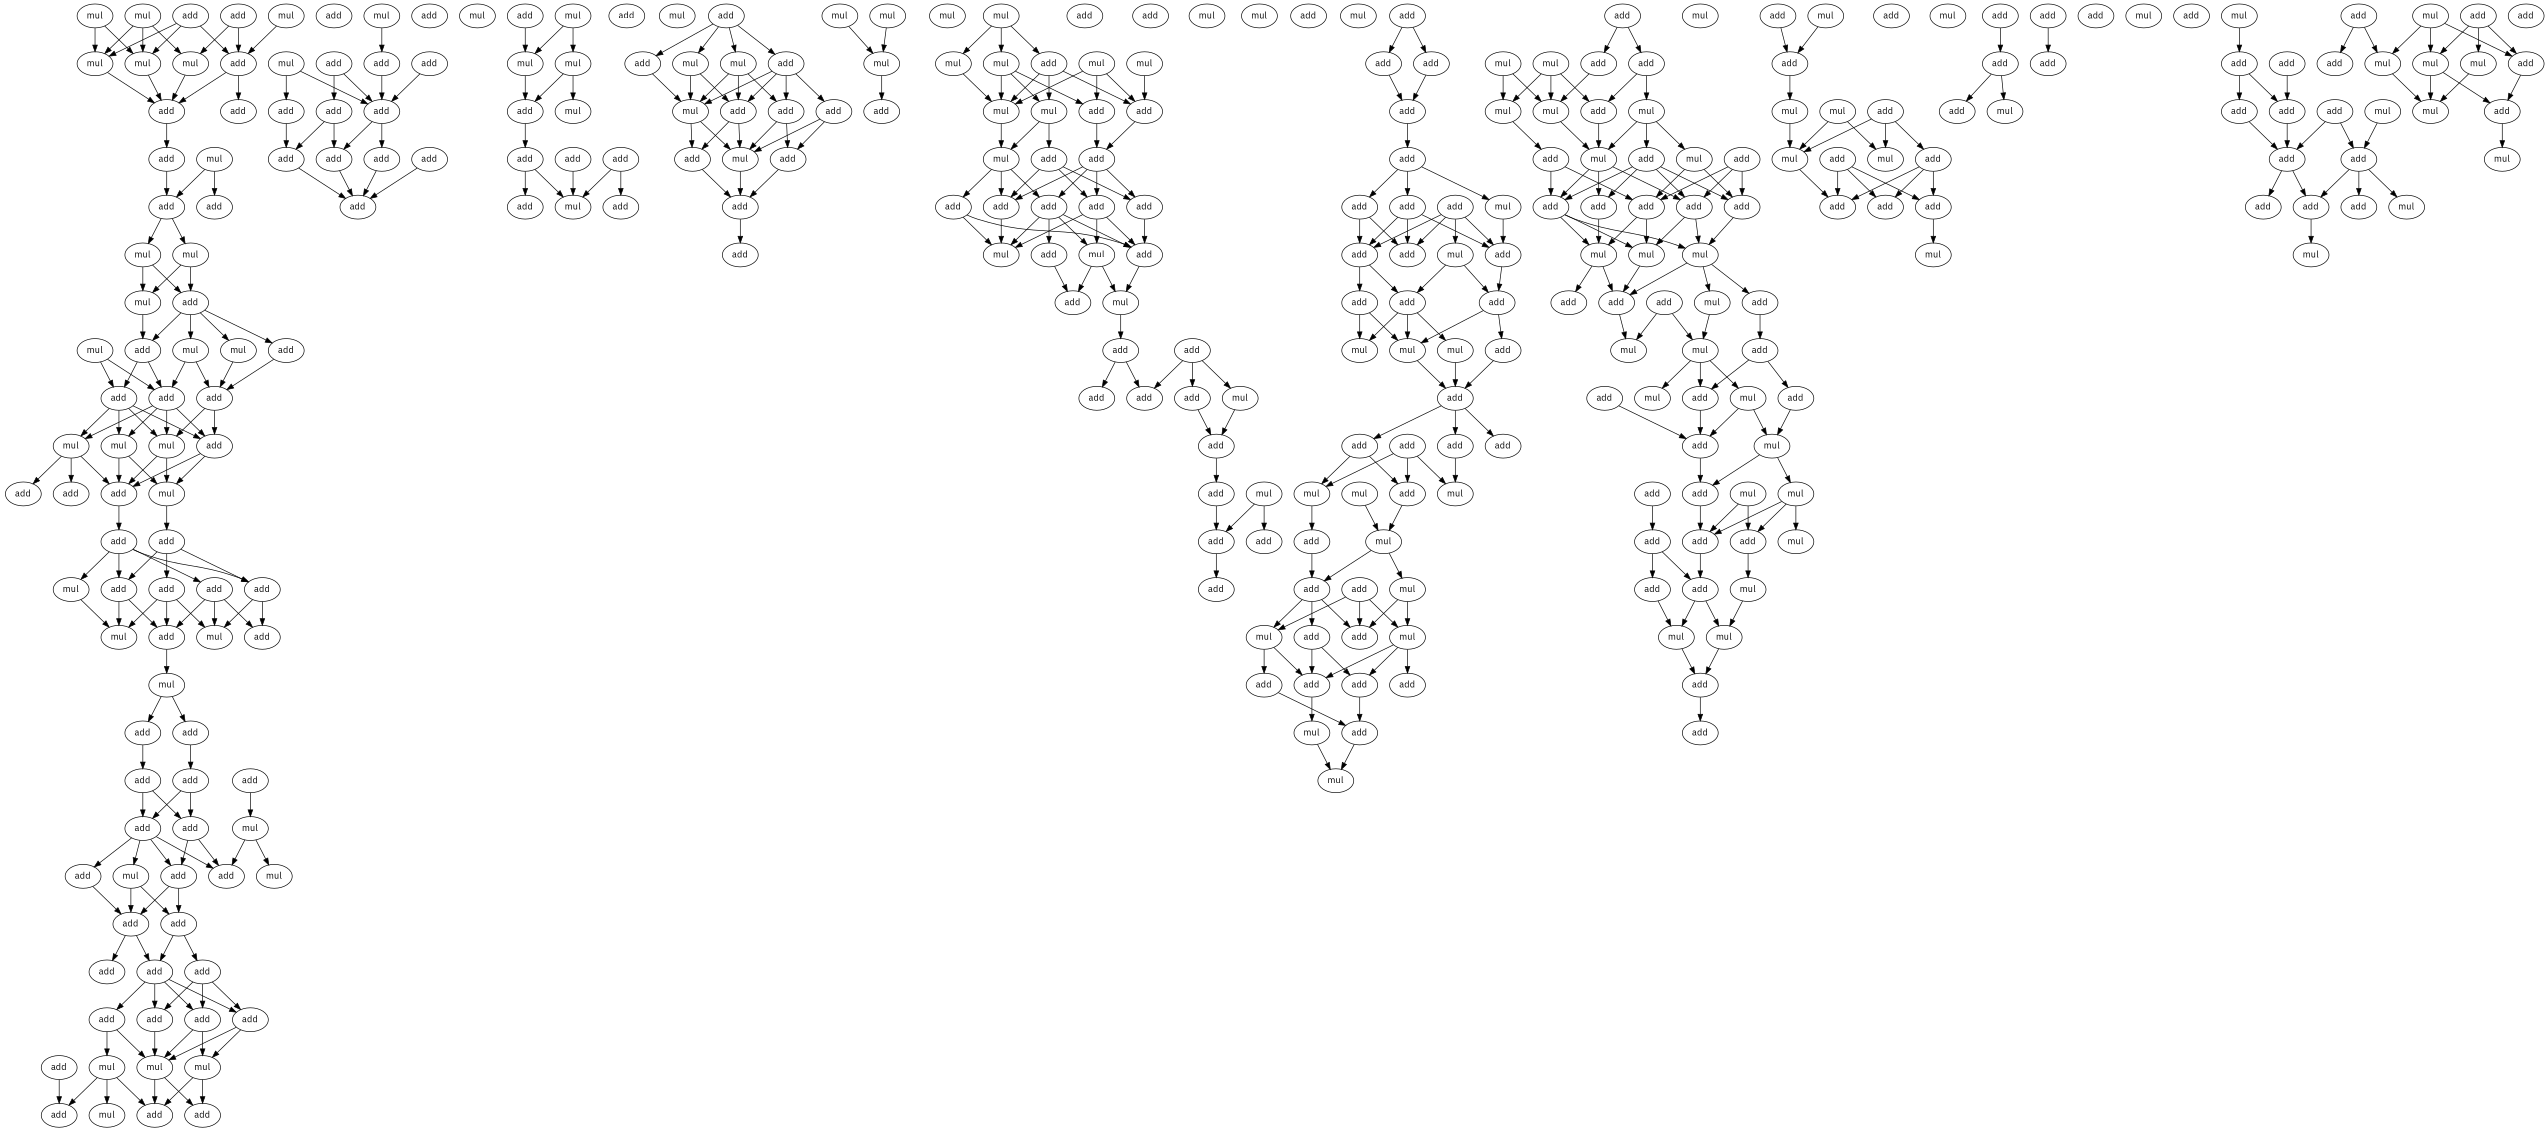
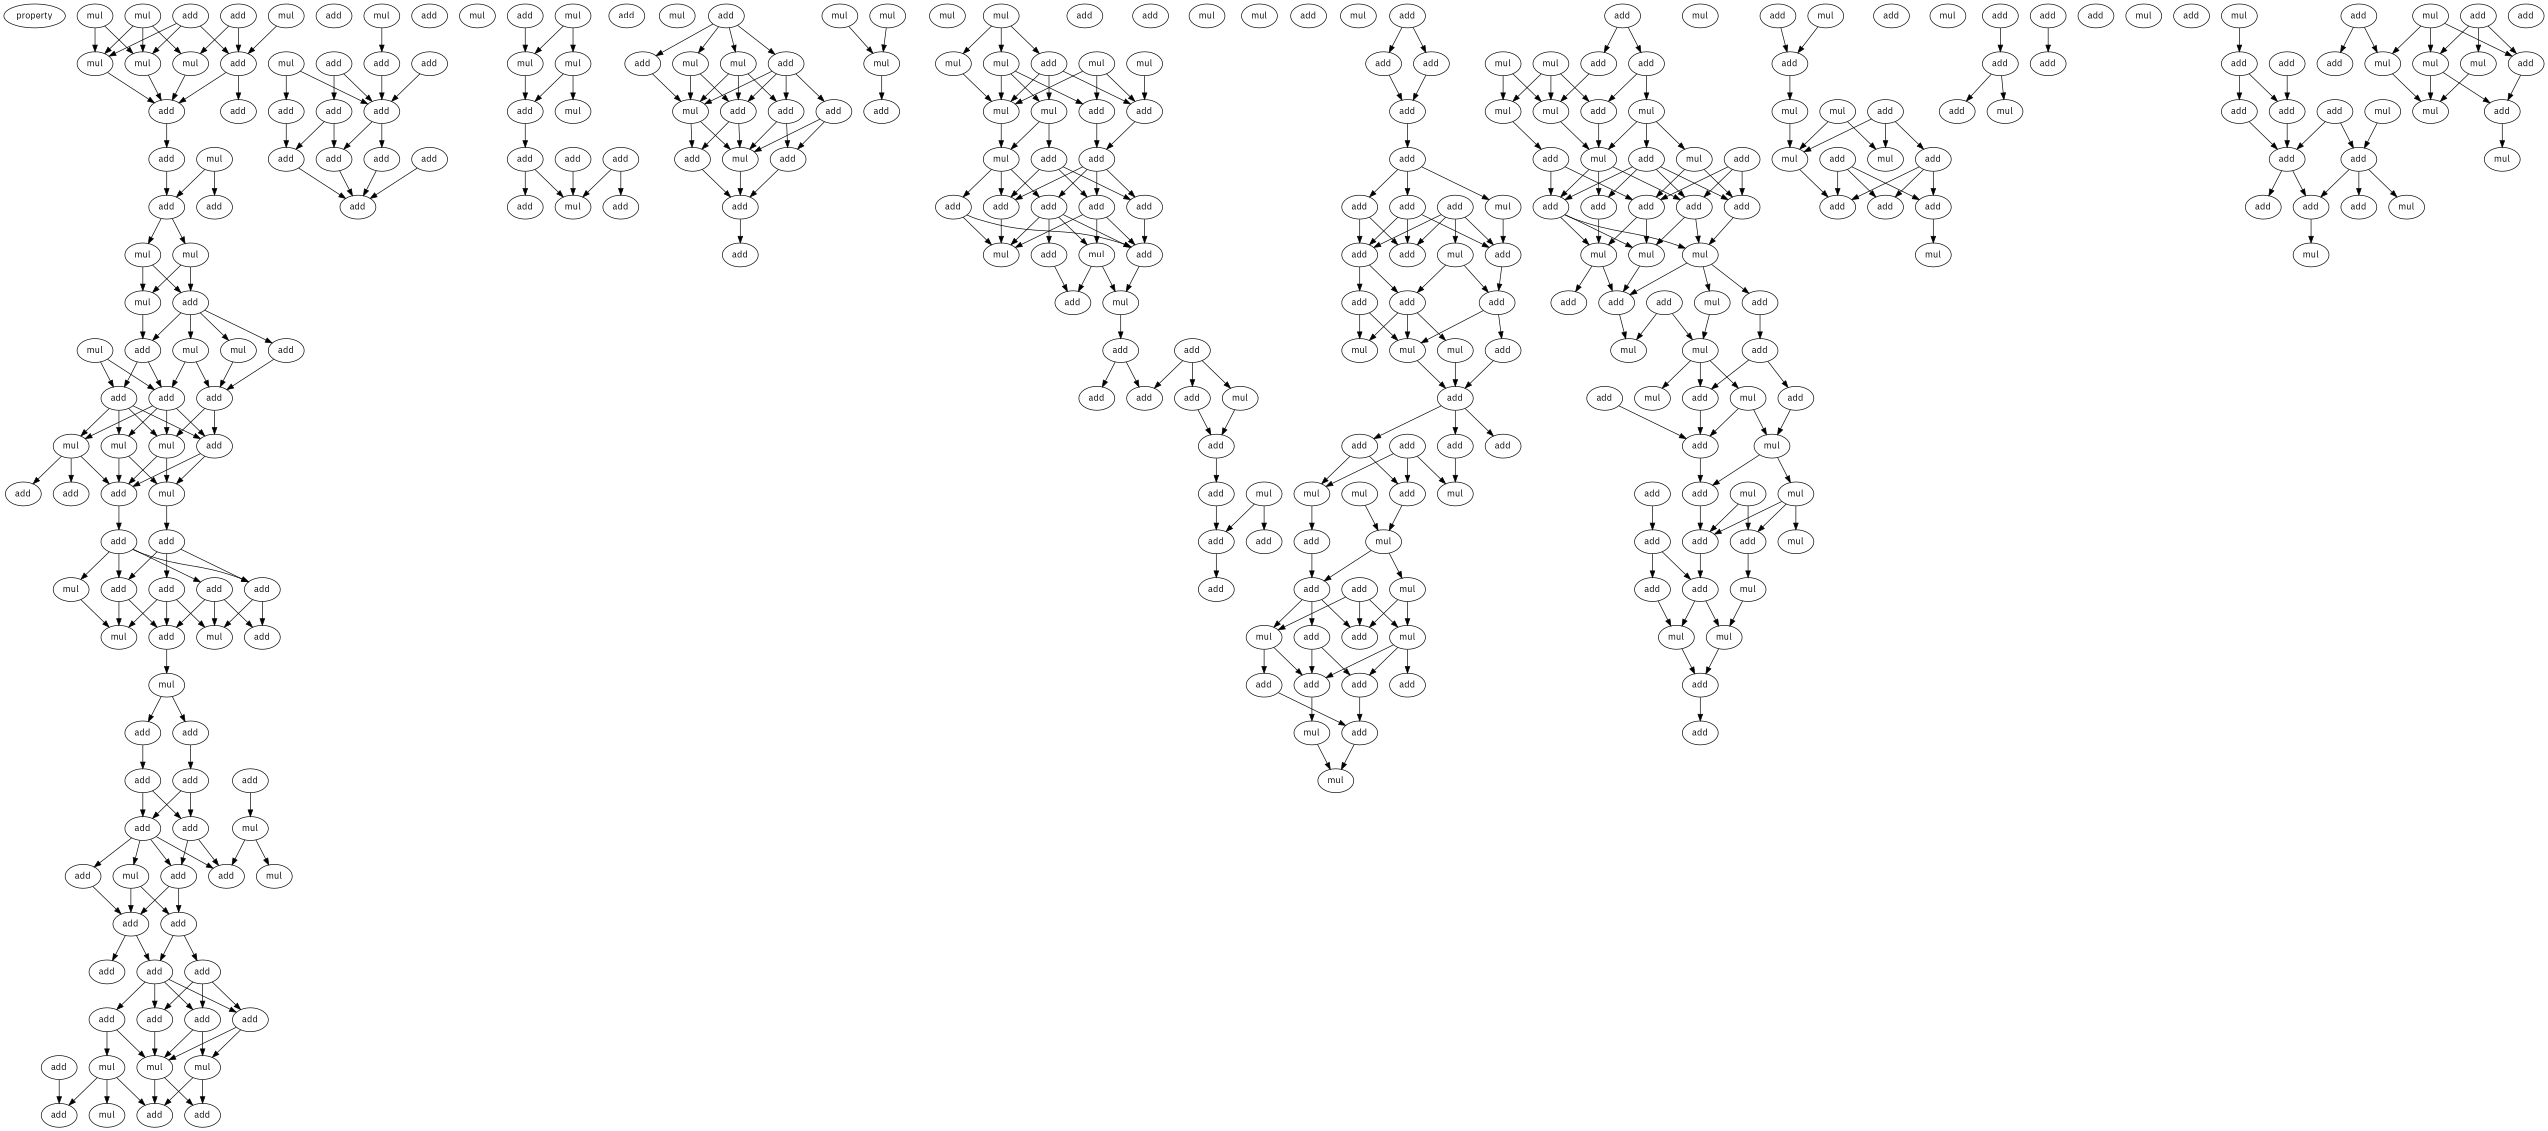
node "property": added
